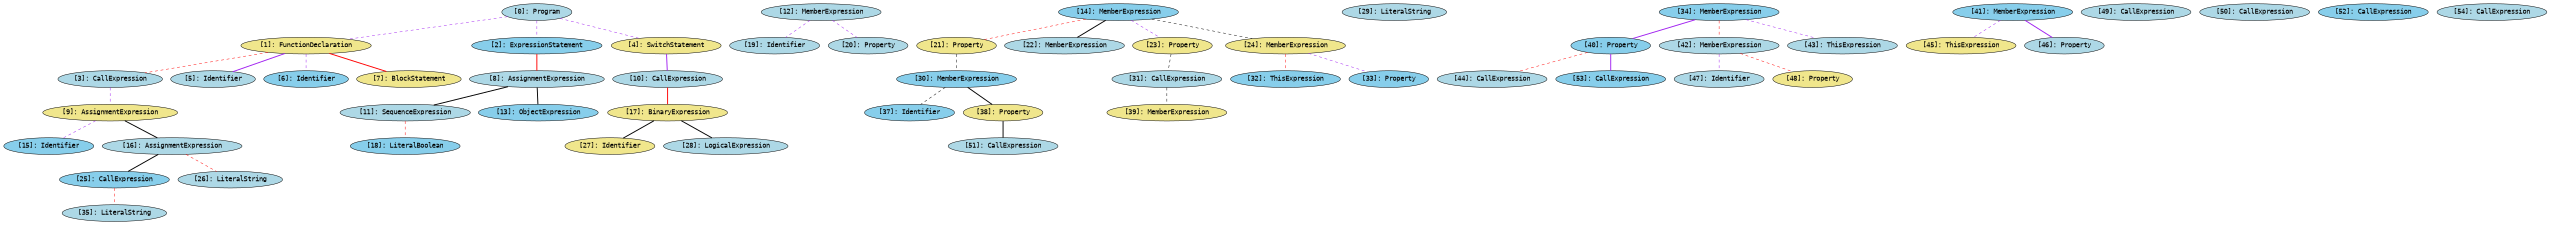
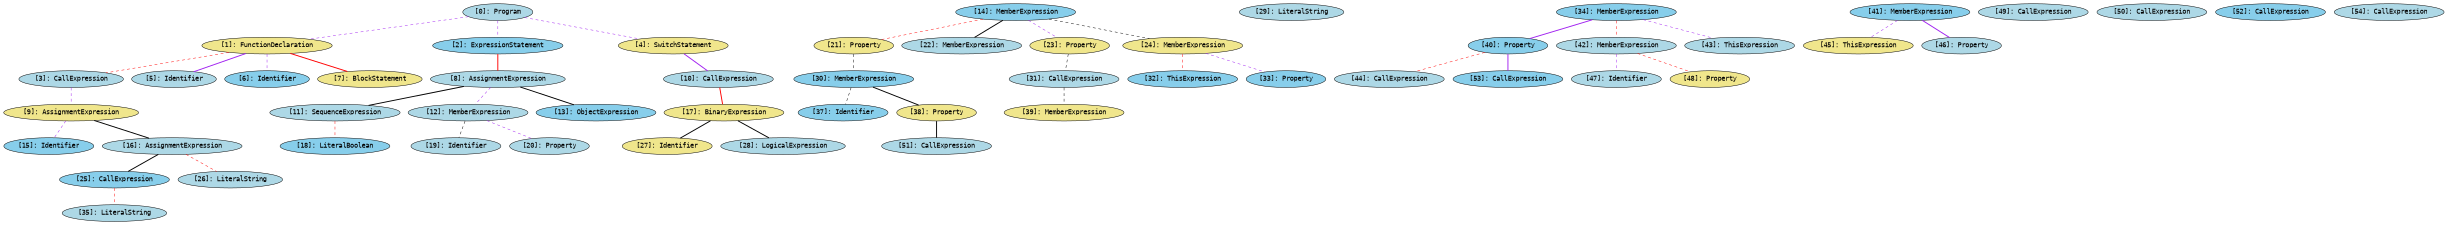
edge "[12]: MemberExpression" -- "[19]: Identifier": color purple -> black
edge "[8]: AssignmentExpression" -- "[12]: MemberExpression": added
